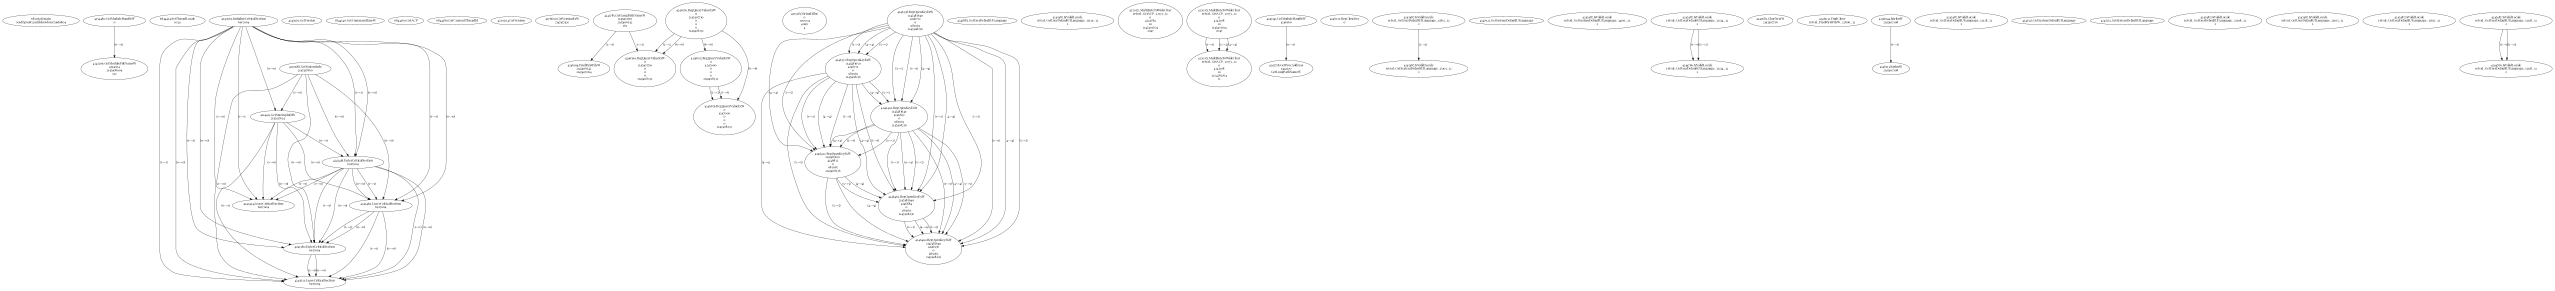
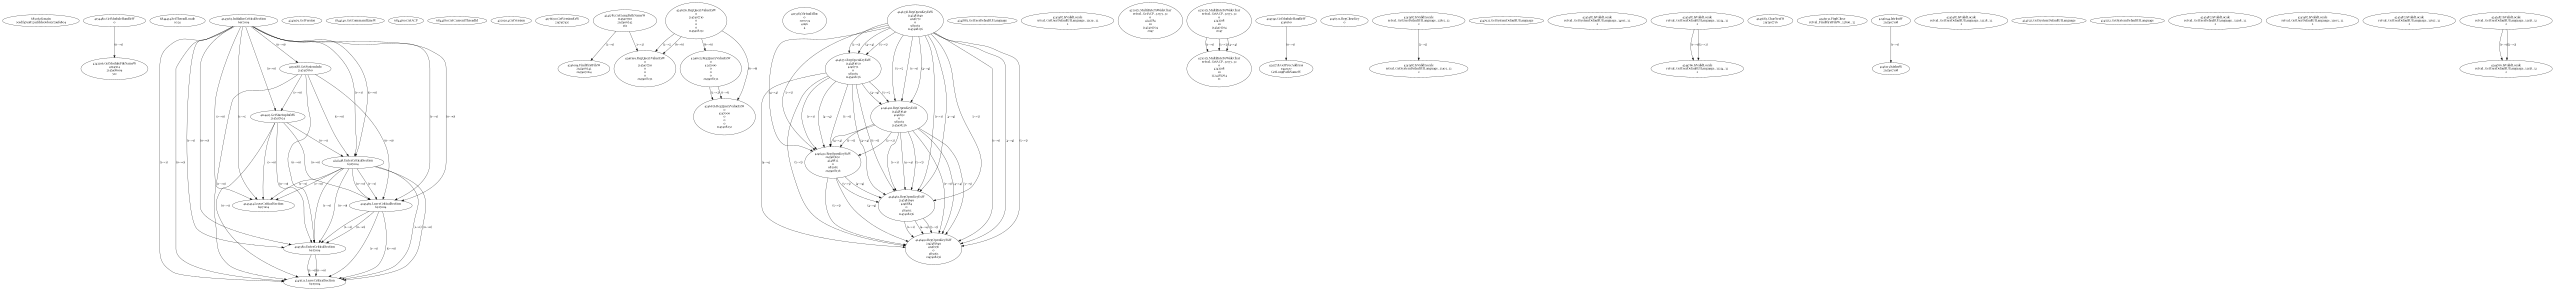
edge "4243965.InitializeCriticalSection 6917004" -> "4250188.GetSystemInfo 2147417660": added, label "(0-->0)"
